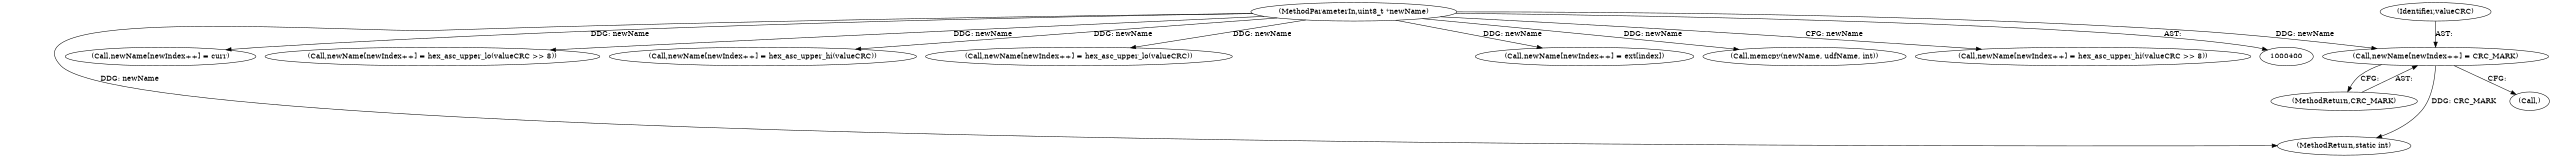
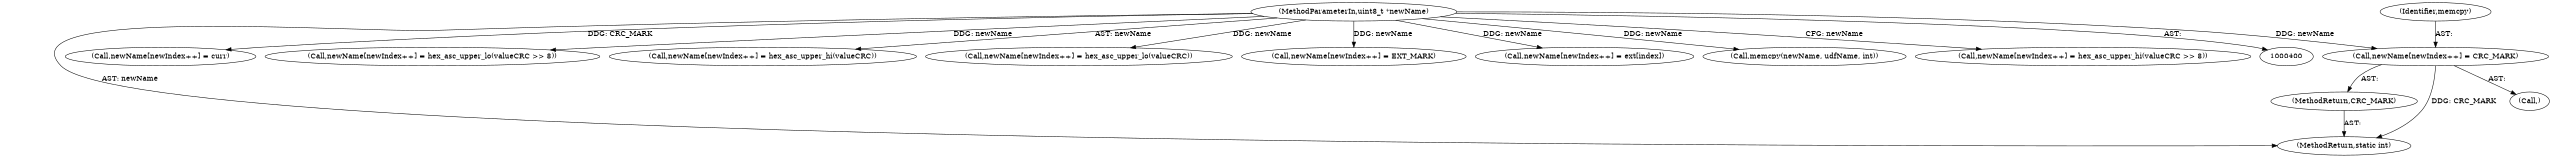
node "(Identifier,valueCRC)": label "(Identifier,valueCRC)" -> "(Identifier,memcpy)"
edge "(MethodParameterIn,uint8_t *newName)" -> "(Call,newName[newIndex++] = curr)": label "DDG: newName" -> "DDG: CRC_MARK"
edge "(MethodParameterIn,uint8_t *newName)" -> "(Call,newName[newIndex++] = hex_asc_upper_hi(valueCRC))": label "DDG: newName" -> "AST: newName"
node "(Call,newName[newIndex++] = EXT_MARK)": added
edge "(MethodParameterIn,uint8_t *newName)" -> "(MethodReturn,static int)": label "DDG: newName" -> "AST: newName"
edge "(Call,newName[newIndex++] = CRC_MARK)" -> "(MethodReturn,CRC_MARK)": label "CFG: " -> "AST: "
edge "(Call,newName[newIndex++] = CRC_MARK)" -> "(Call,)": label "CFG: " -> "AST: "
edge "(MethodReturn,CRC_MARK)" -> "(Call,newName[newIndex++] = CRC_MARK)": now "(MethodReturn,CRC_MARK)" -> "(MethodReturn,static int)"
